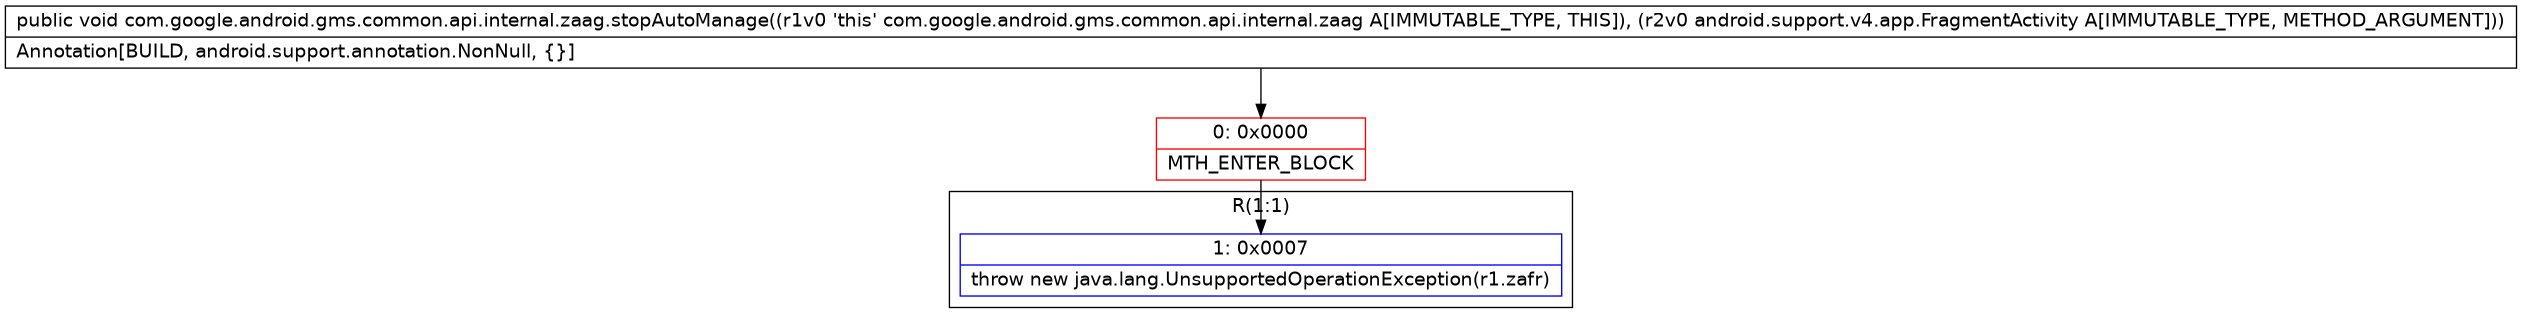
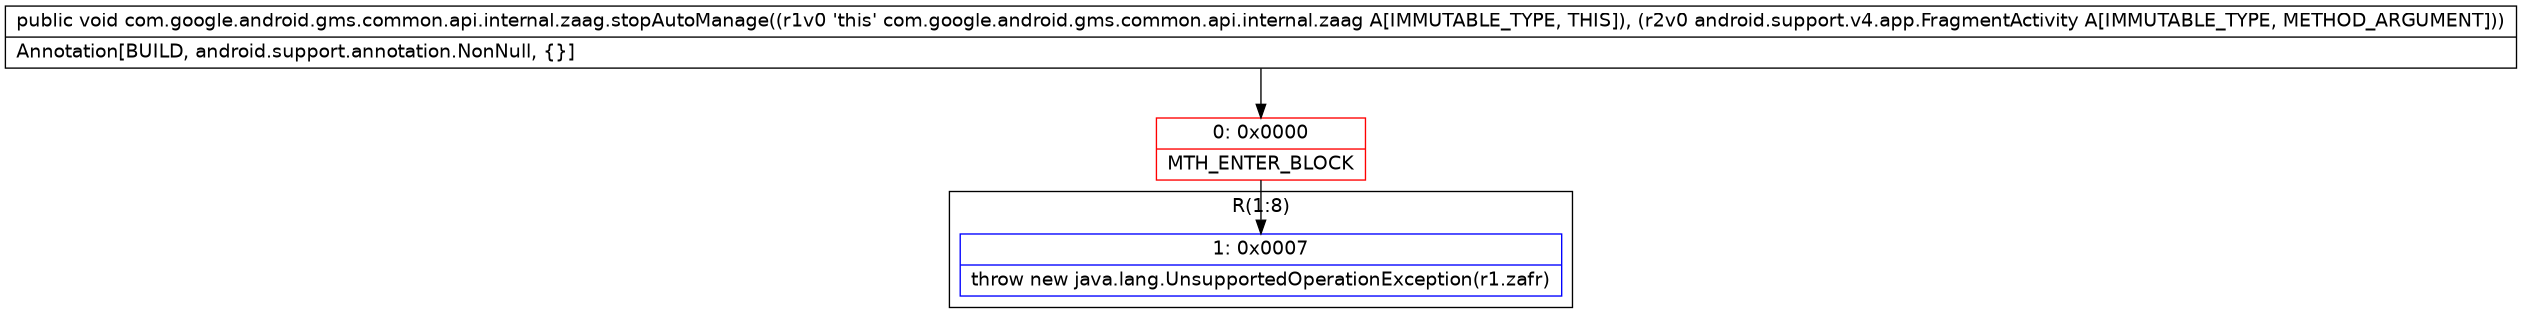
cluster "R(1:1)": label "R(1:1)" -> "R(1:8)"
